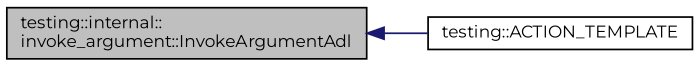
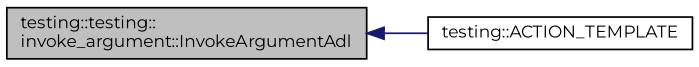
node "testing::internal:: invoke_argument::InvokeArgumentAdl": label "testing::internal:: invoke_argument::InvokeArgumentAdl" -> "testing::testing:: invoke_argument::InvokeArgumentAdl"
